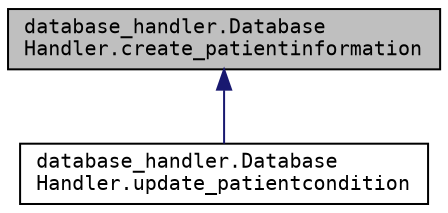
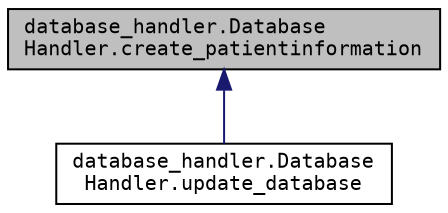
node "database_handler.Database Handler.update_patientcondition": label "database_handler.Database Handler.update_patientcondition" -> "database_handler.Database Handler.update_database"
